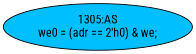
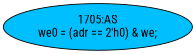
node "1305:AS we0 = (adr == 2'h0) & we;": label "1305:AS we0 = (adr == 2'h0) & we;" -> "1705:AS we0 = (adr == 2'h0) & we;"
